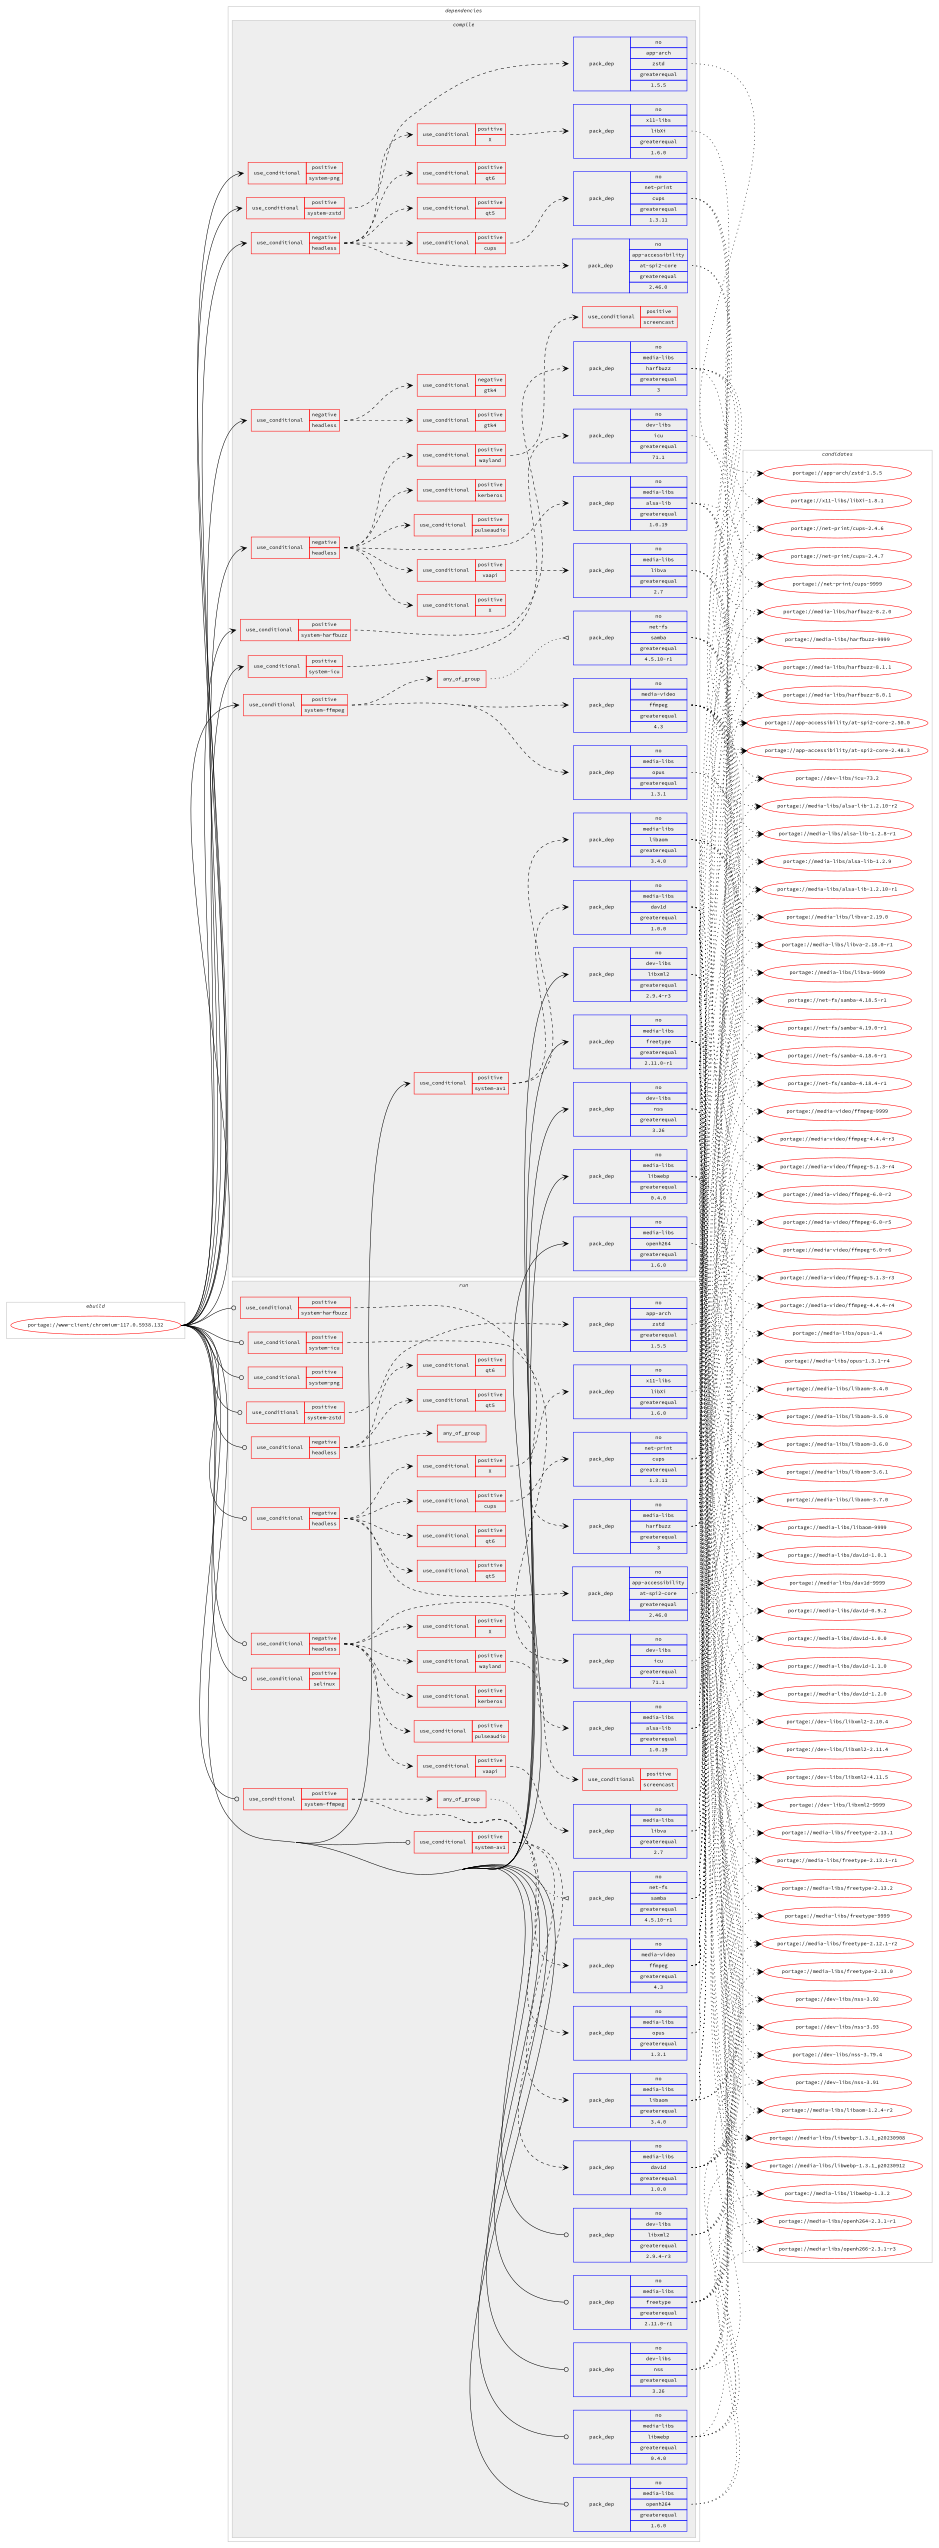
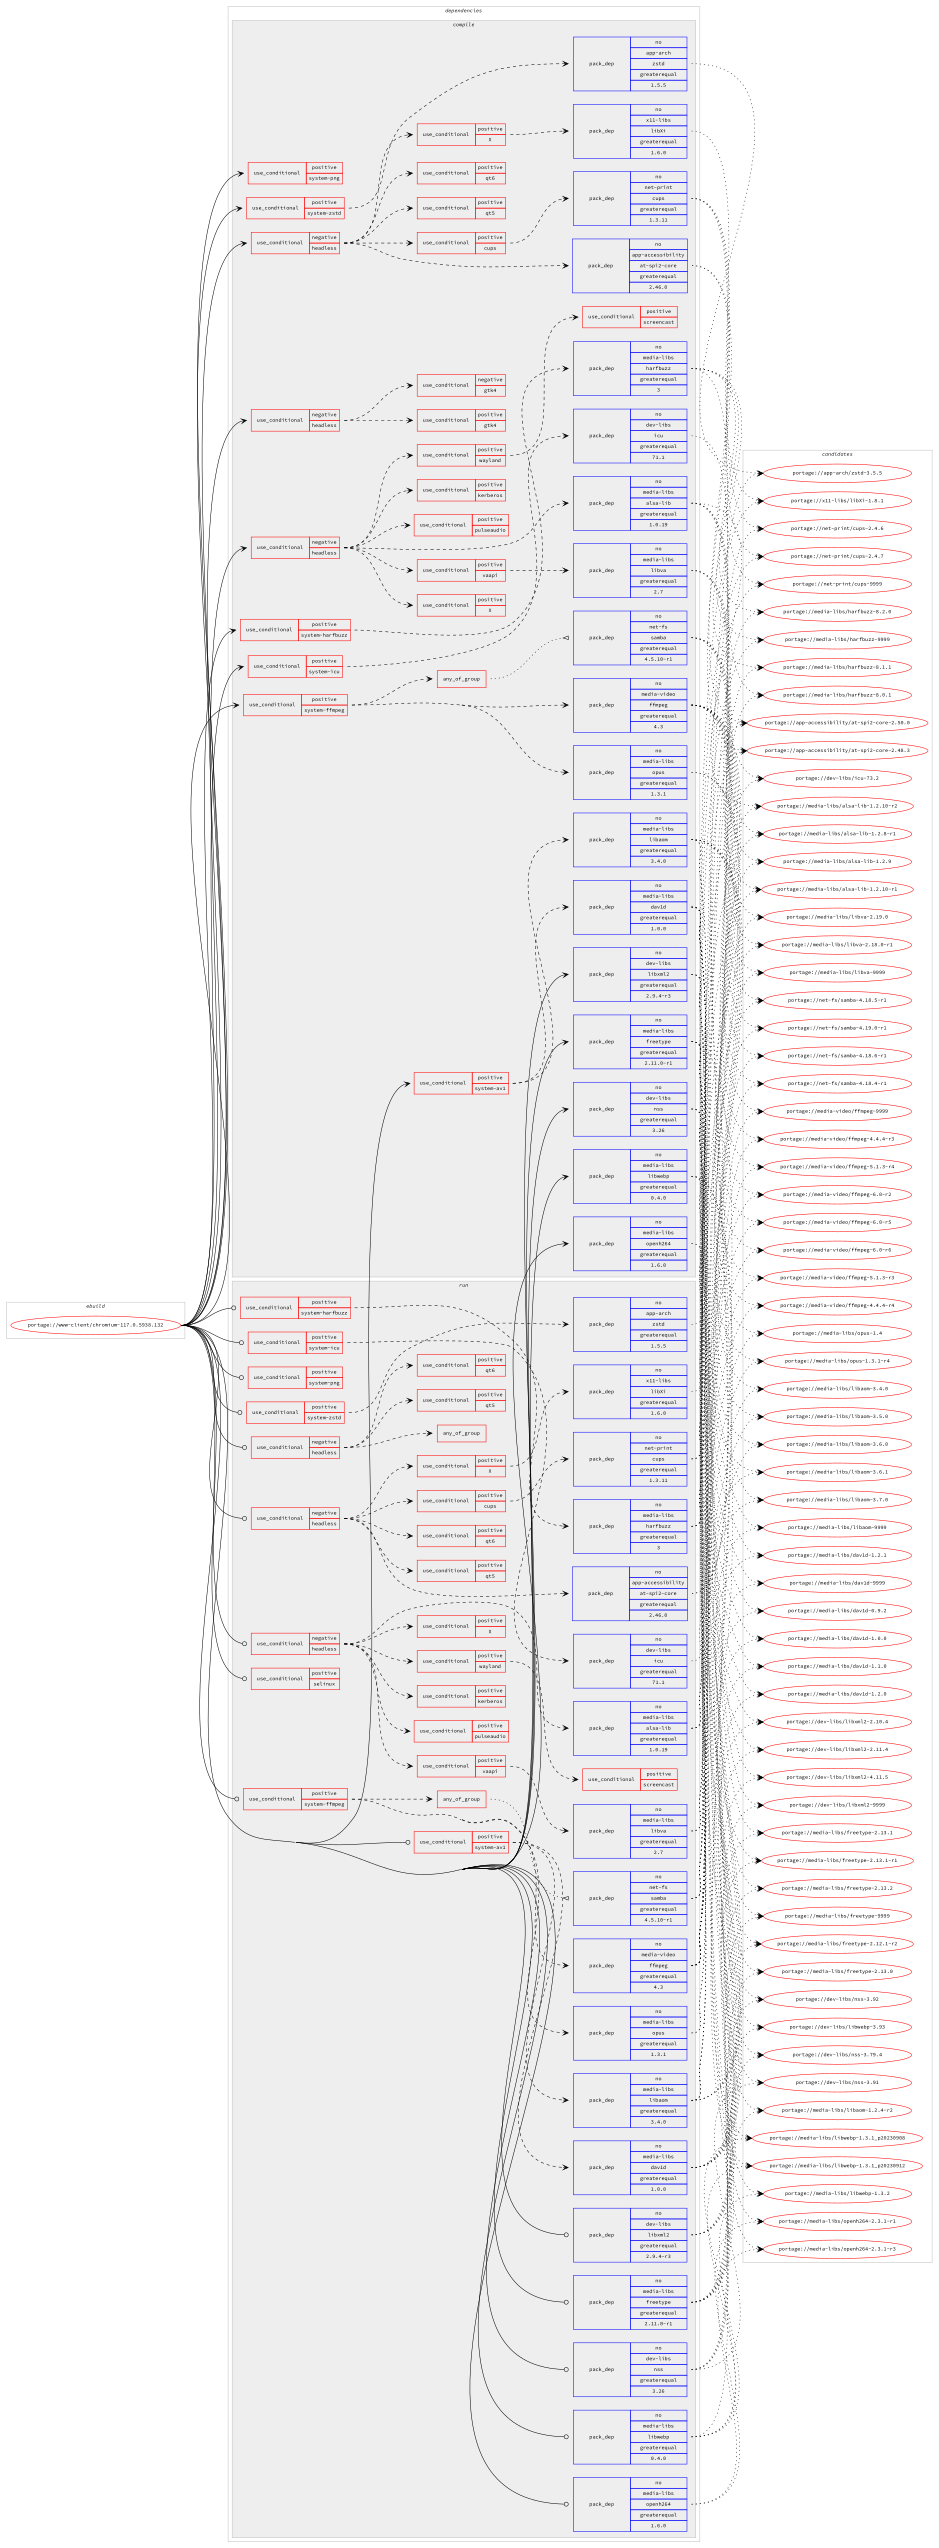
node "portage://app-arch/zstd-1.5.5": label "portage://app-arch/zstd-1.5.5" -> "portage://app-arch/zstd-3.5.5"
node "portage://media-libs/dav1d-1.0.1": label "portage://media-libs/dav1d-1.0.1" -> "portage://media-libs/dav1d-1.2.1"
node "portage://dev-libs/nss-3.93": label "portage://dev-libs/nss-3.93" -> "portage://dev-libs/libwebp-3.93"
node "portage://media-libs/openh266-2.3.1-r3": label "portage://media-libs/openh266-2.3.1-r3" -> "portage://media-libs/openh264-2.3.1-r3"
